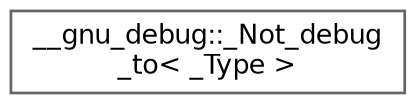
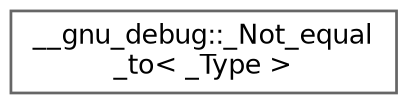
node "__gnu_debug::_Not_debug _to< _Type >": label "__gnu_debug::_Not_debug _to< _Type >" -> "__gnu_debug::_Not_equal _to< _Type >"
